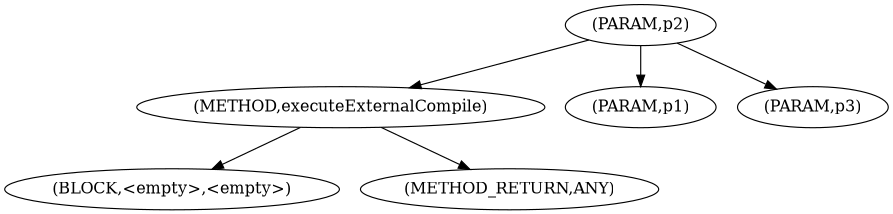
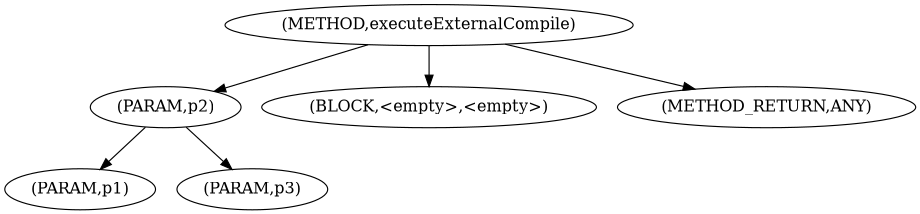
edge "(PARAM,p2)" -> "(METHOD,executeExternalCompile)": reversed
